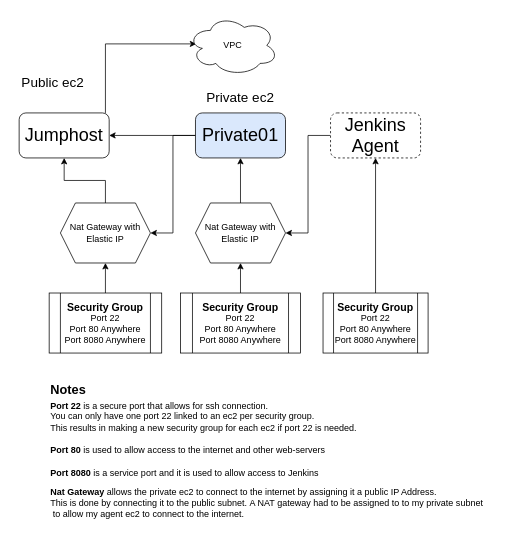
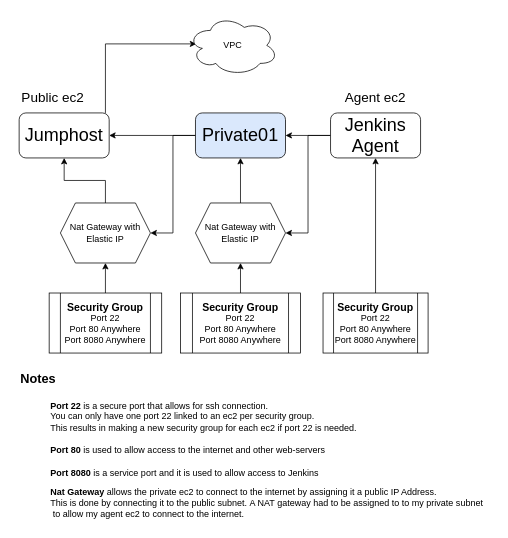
node "Public ec2": moved (53, 83) -> (53, 98)
node "Private ec2": removed
node "Agent ec2": added
edge "Jenkins Agent" -> "Private01": added
node "Jenkins Agent": style dashed -> solid
node "Notes": moved (72, 390) -> (42, 379)
